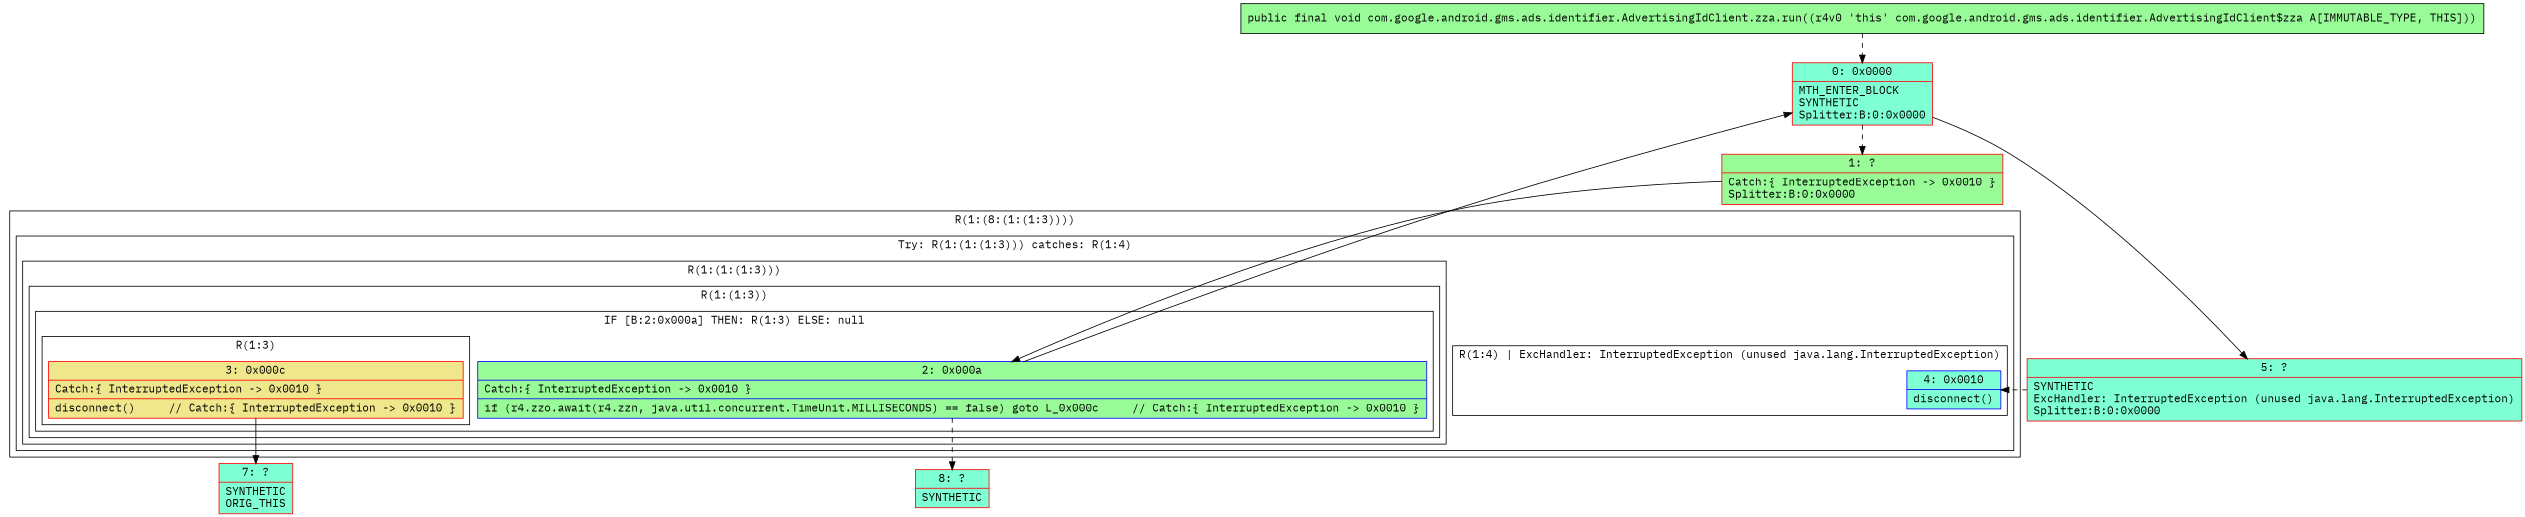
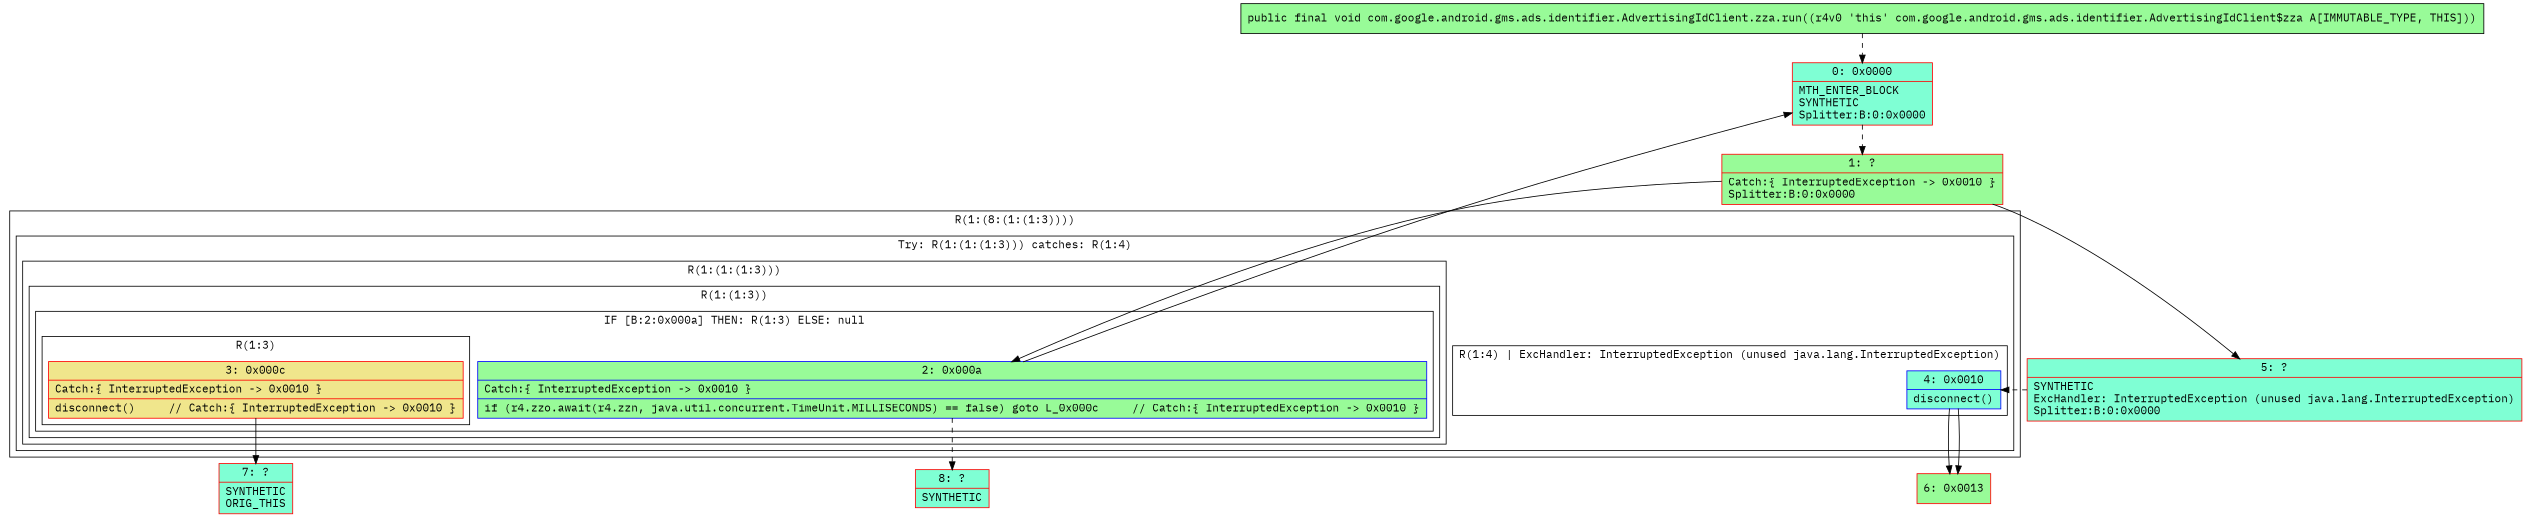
edge "0: 0x0000" -> "5: ?": now "1: ?" -> "5: ?"
node "6: 0x0013": added
